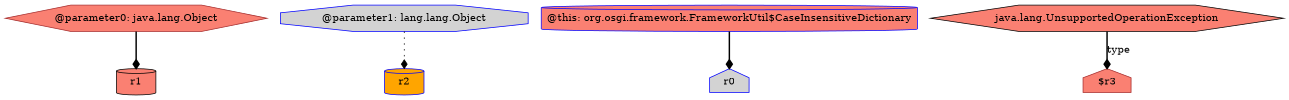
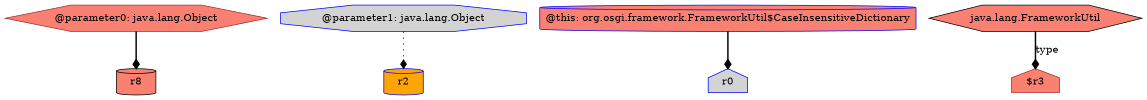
node "@parameter1: lang.lang.Object": label "@parameter1: lang.lang.Object" -> "@parameter1: java.lang.Object"
node "java.lang.UnsupportedOperationException": label "java.lang.UnsupportedOperationException" -> "java.lang.FrameworkUtil"
node "r1": label "r1" -> "r8"
